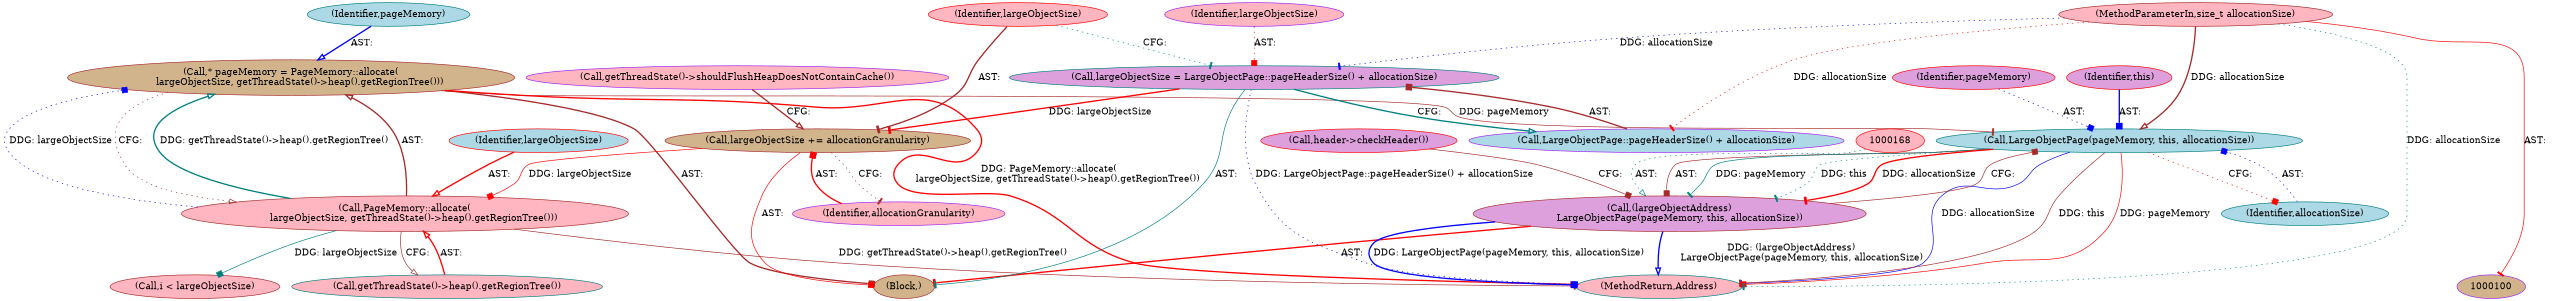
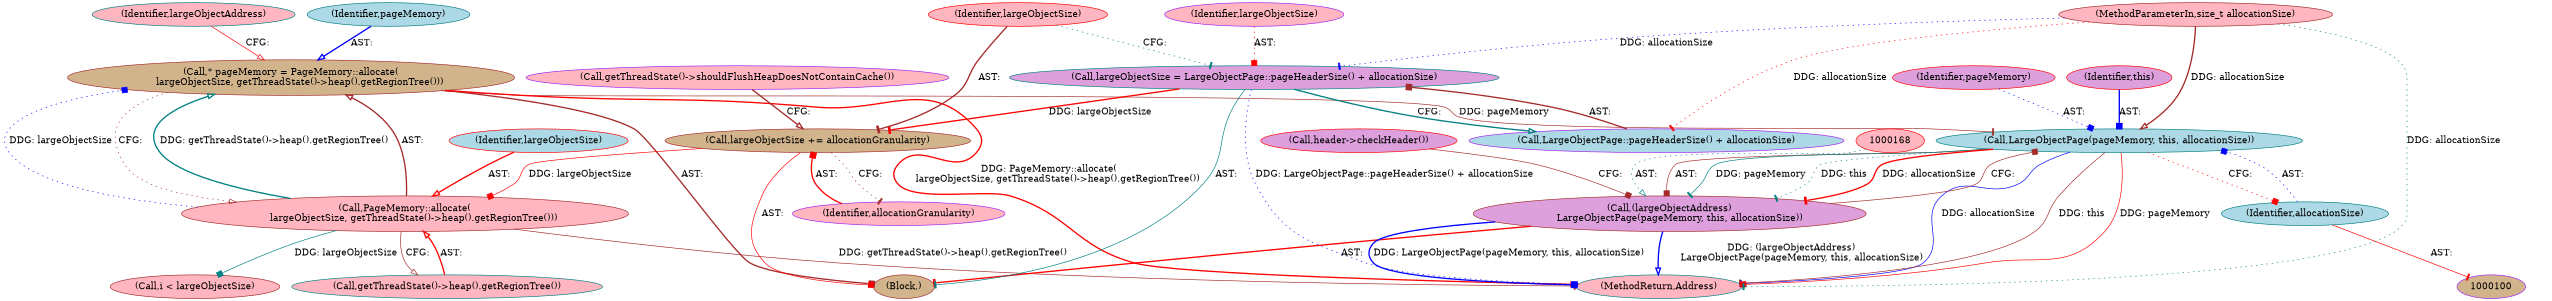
node "(Identifier,largeObjectAddress)": added
edge "(MethodParameterIn,size_t allocationSize)" -> "1000100": now "(Identifier,allocationSize)" -> "1000100"
